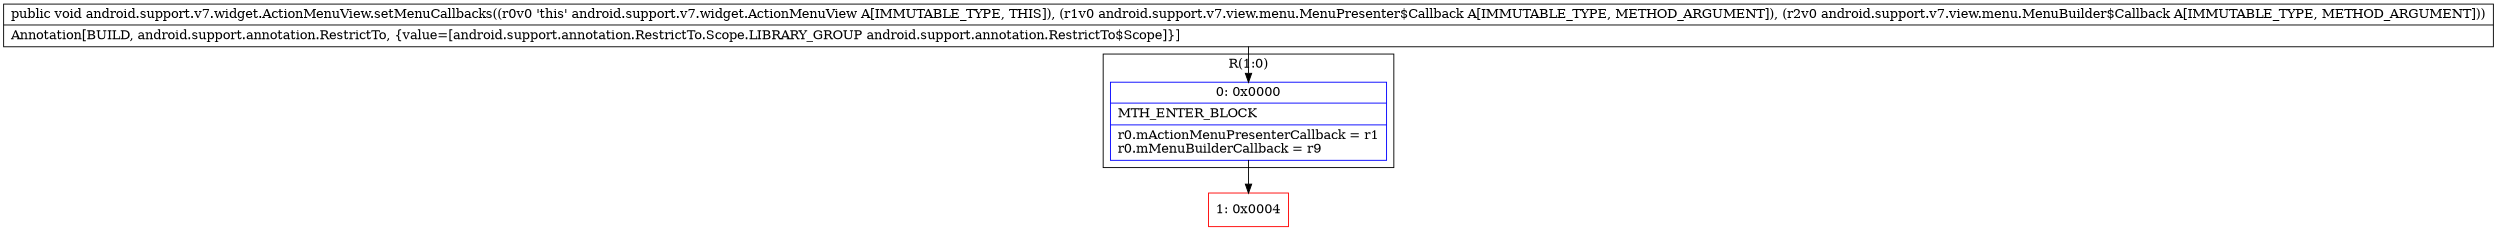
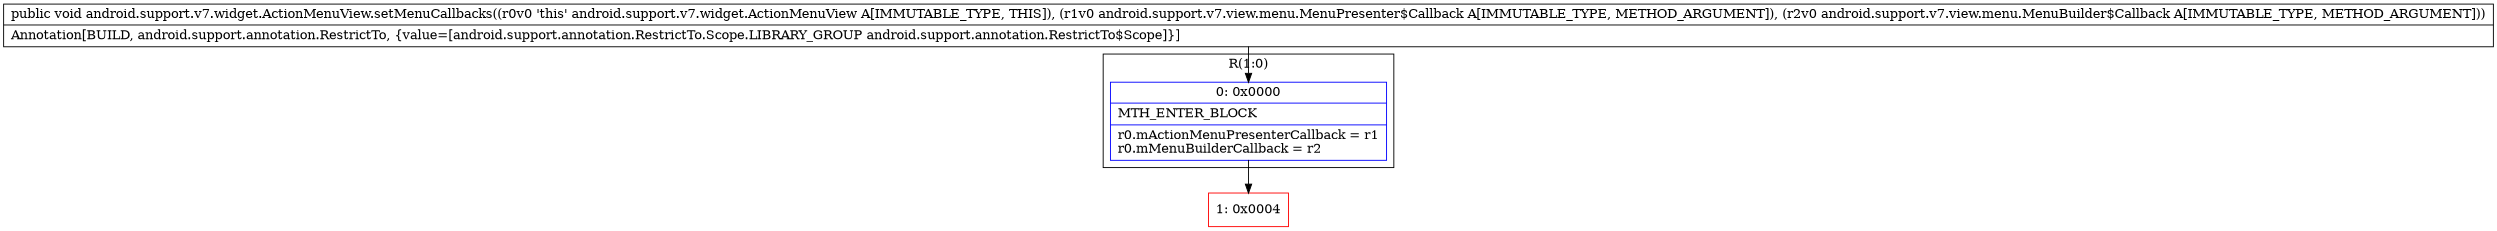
node "0: 0x0000": text "r0.mMenuBuilderCallback = r9" -> "r0.mMenuBuilderCallback = r2"
